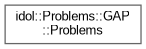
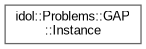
node "idol::Problems::GAP ::Problems": label "idol::Problems::GAP ::Problems" -> "idol::Problems::GAP ::Instance"
